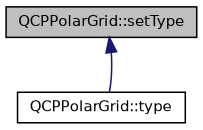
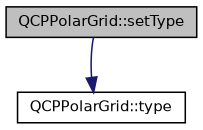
edge "QCPPolarGrid::type" -> "QCPPolarGrid::setType": reversed
